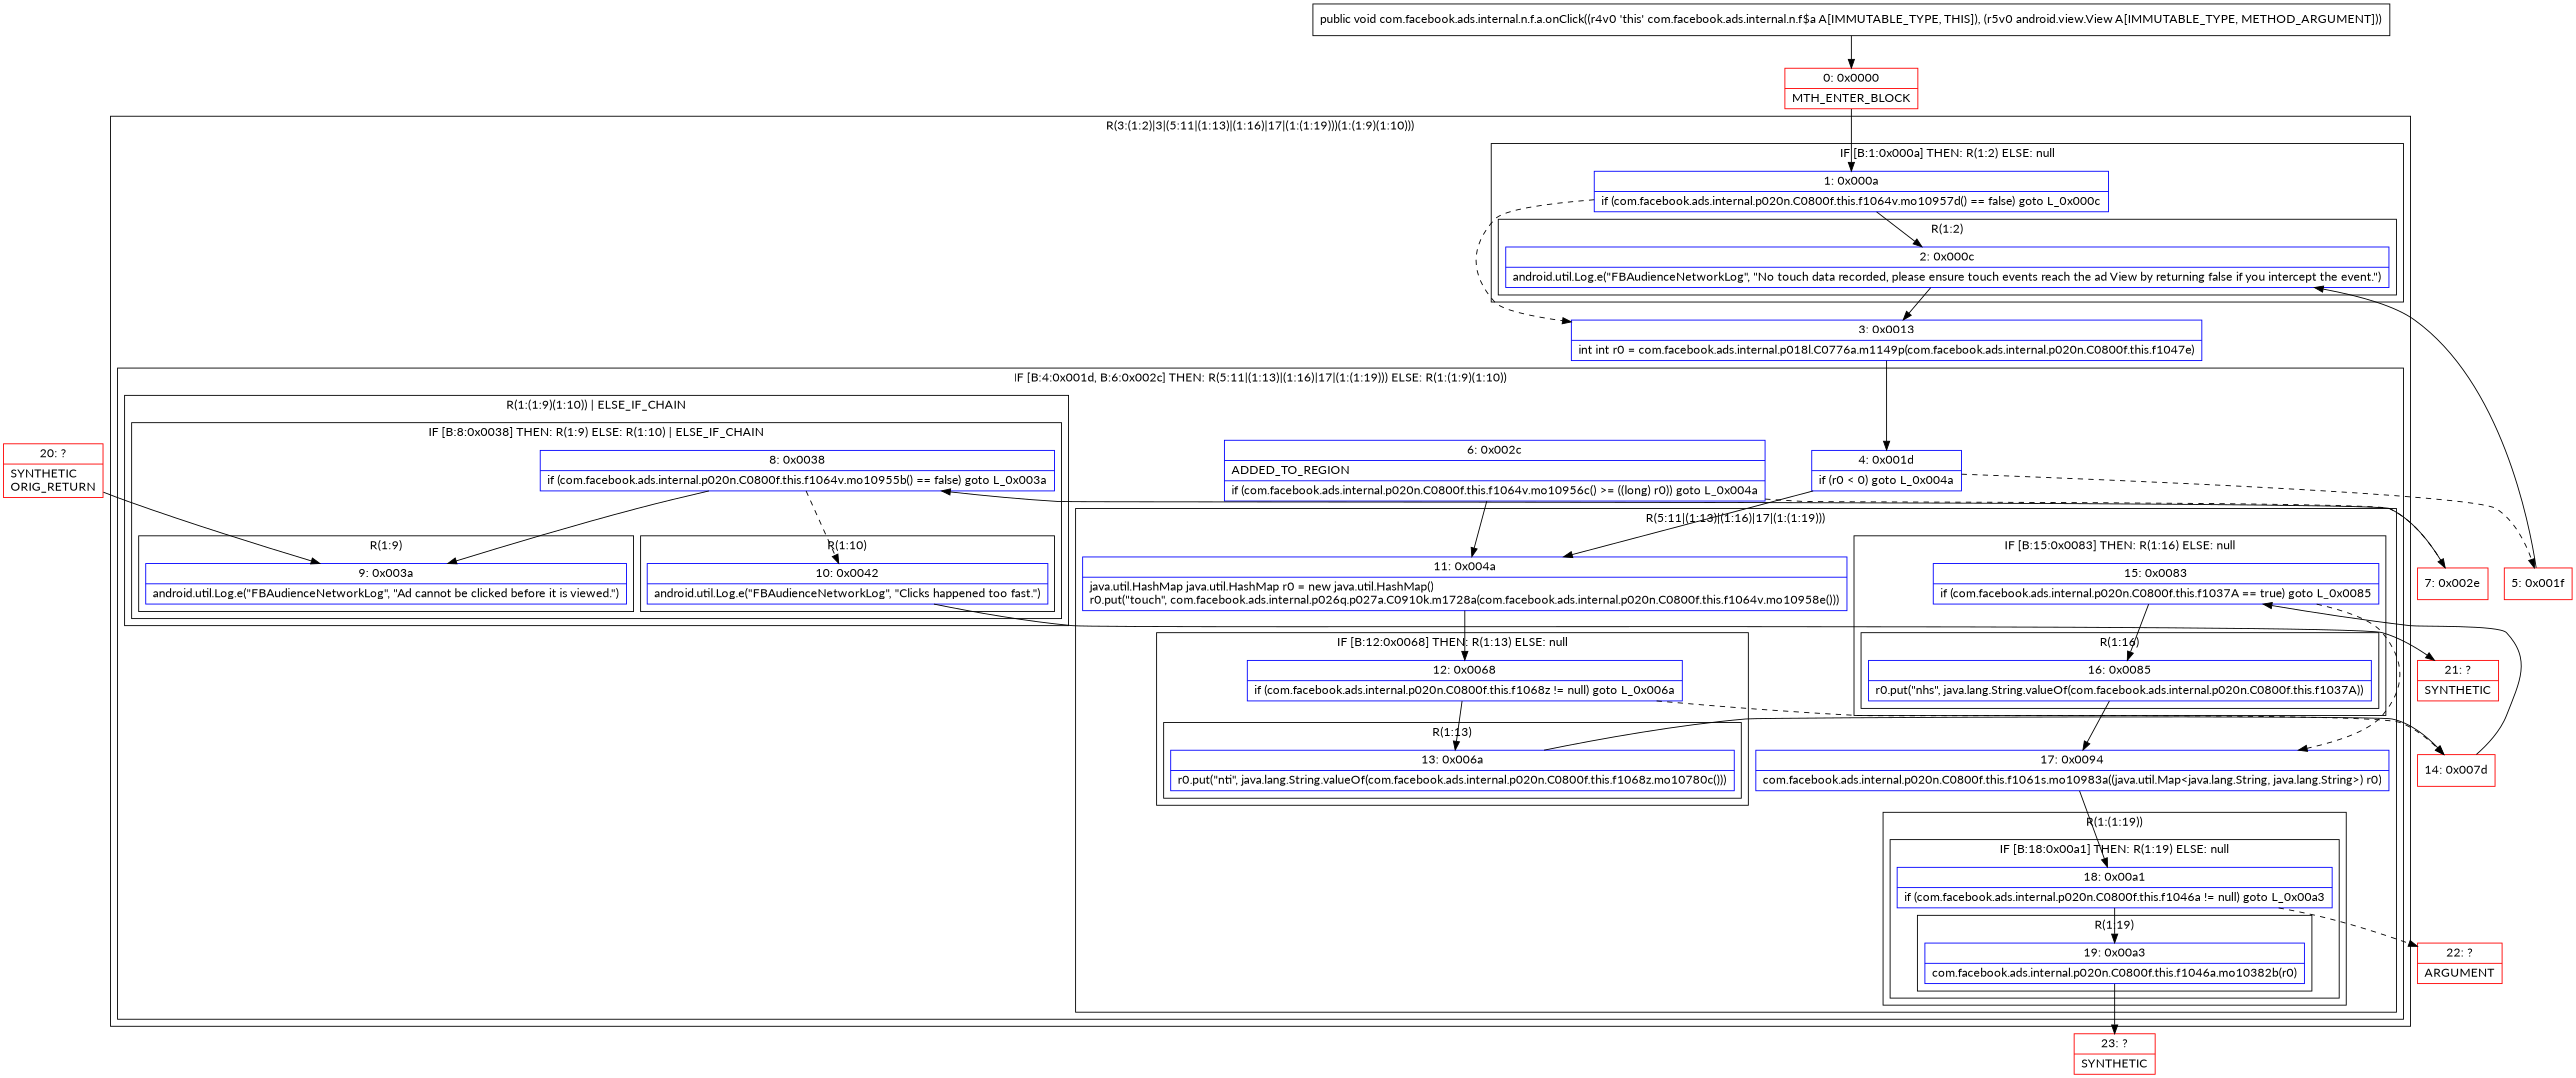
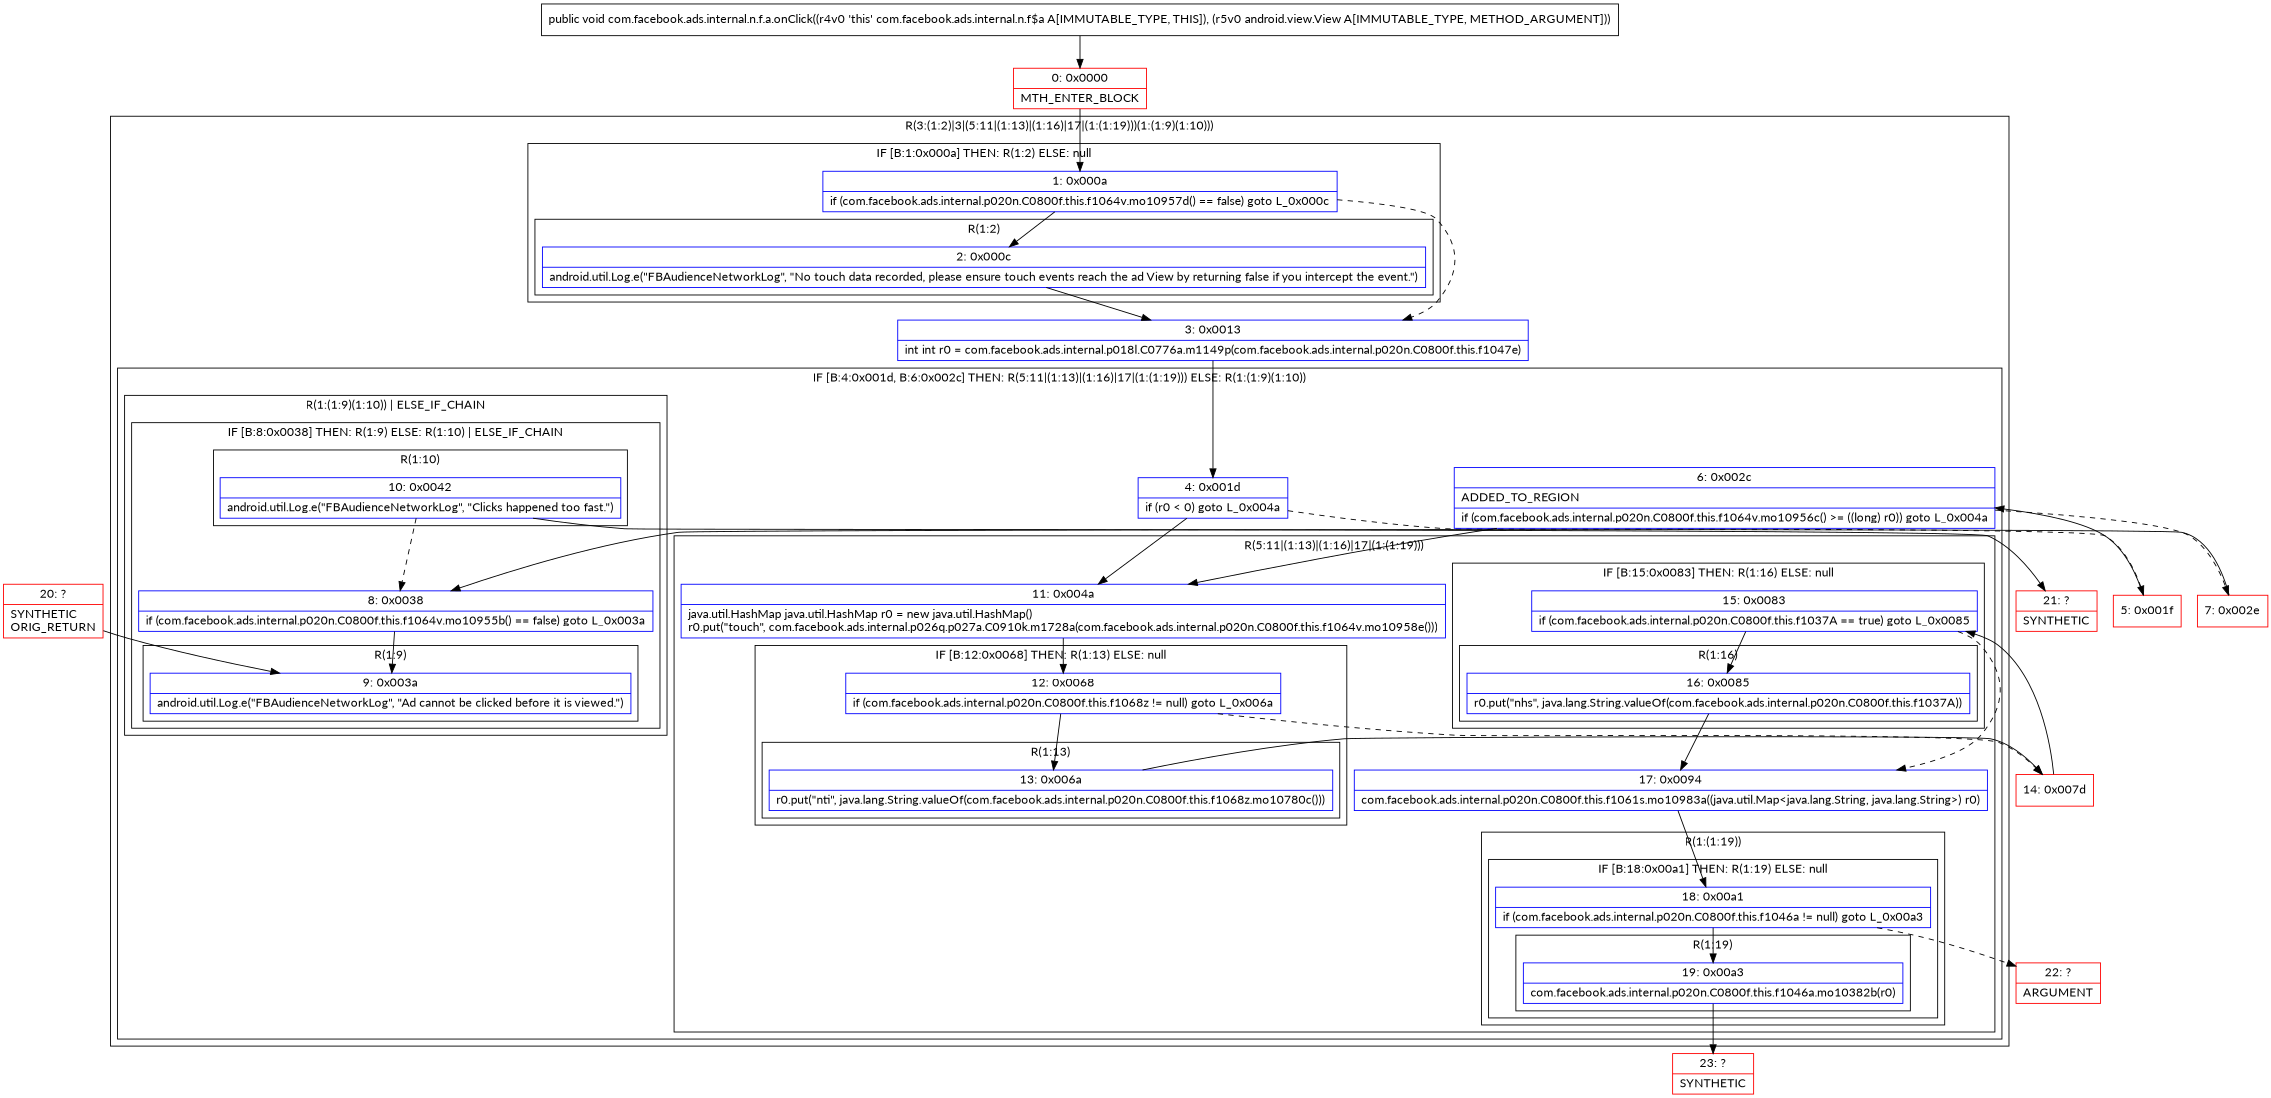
edge "5: 0x001f" -> "2: 0x000c": now "5: 0x001f" -> "6: 0x002c"
edge "8: 0x0038" -> "10: 0x0042": reversed
